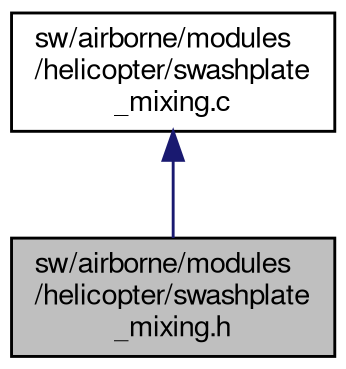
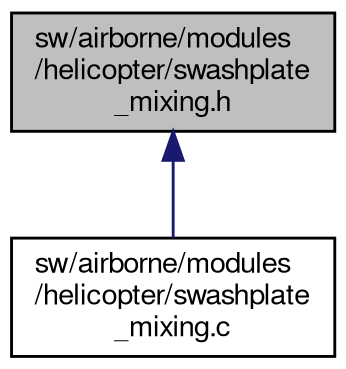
edge "sw/airborne/modules /helicopter/swashplate _mixing.h" -> "sw/airborne/modules /helicopter/swashplate _mixing.c": reversed
